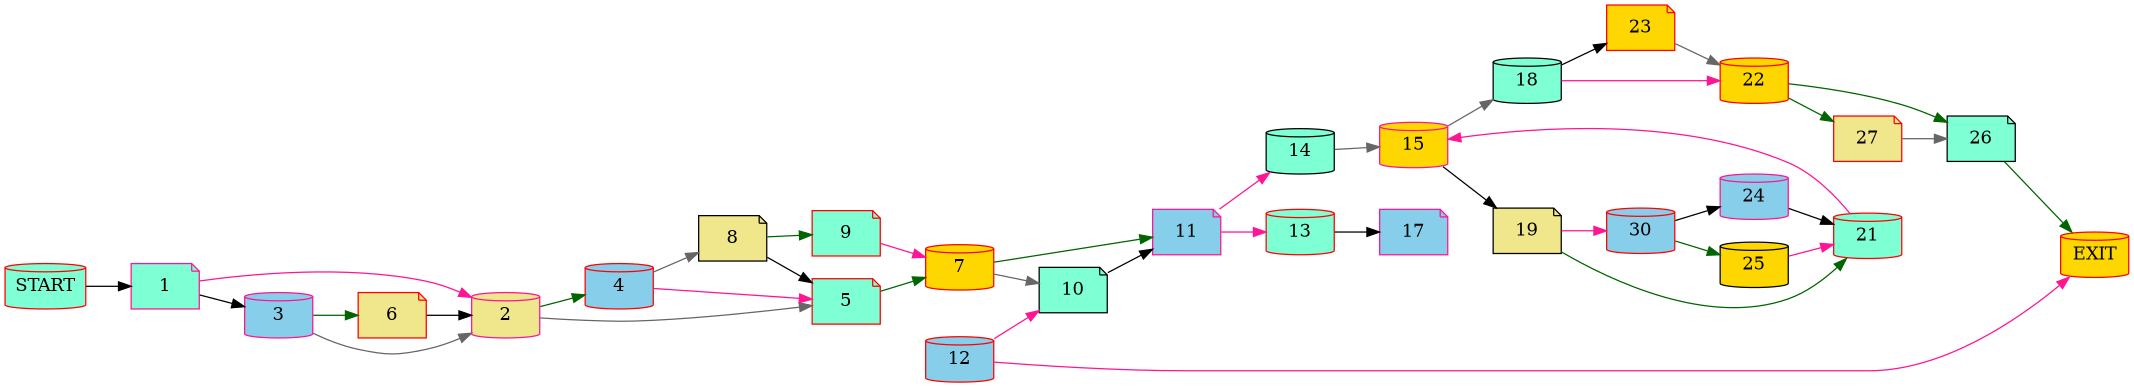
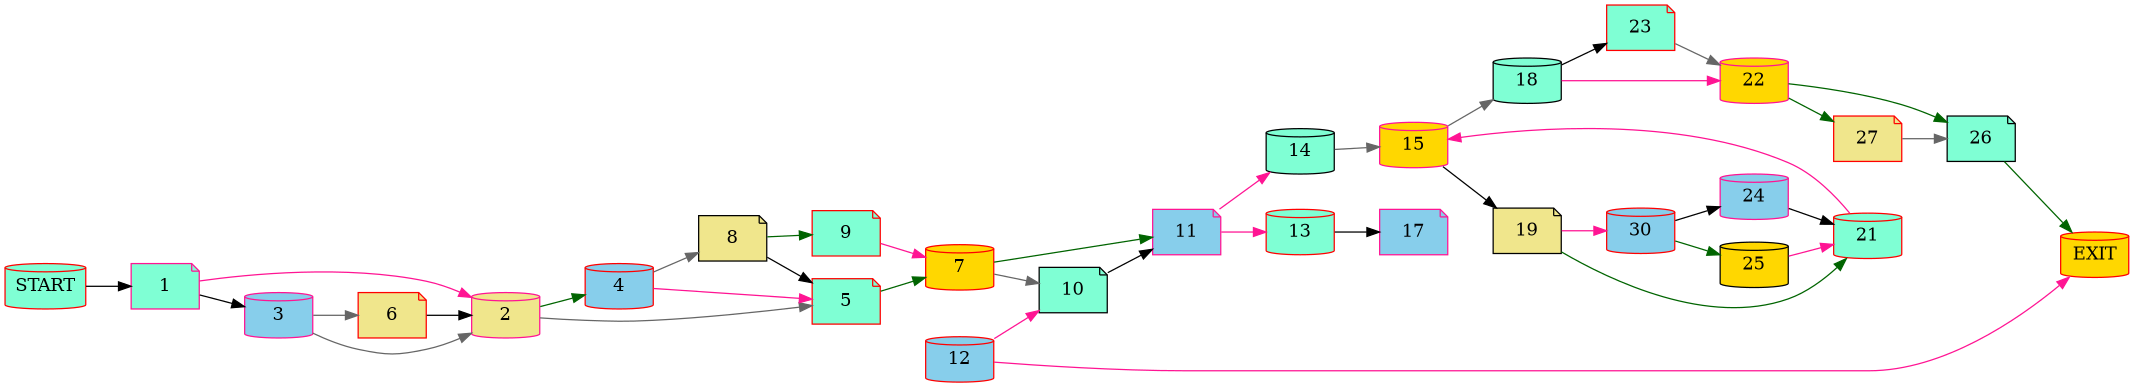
node "23": fillcolor gold -> aquamarine
node "22": color red -> deeppink
edge "3" -> "6": color darkgreen -> gray40
